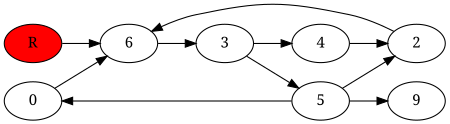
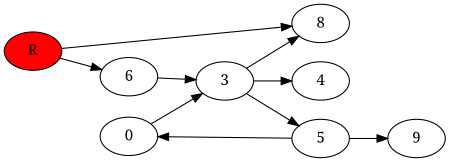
node "8": added
node "2": removed
edge "0" -> "6": now "0" -> "3"
